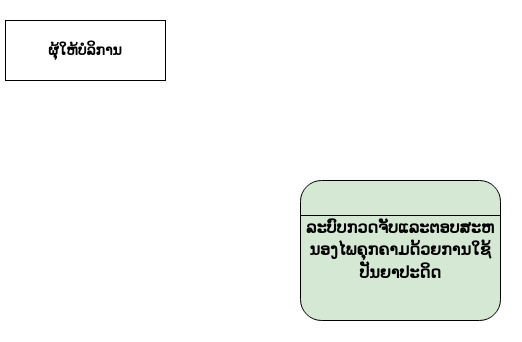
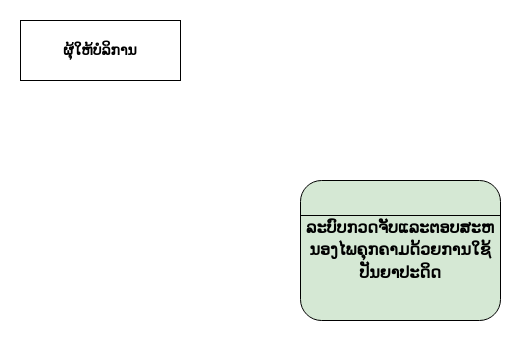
node "ຜຸ້ໃຫ້ບໍລິການ": moved (86, 51) -> (101, 51)
